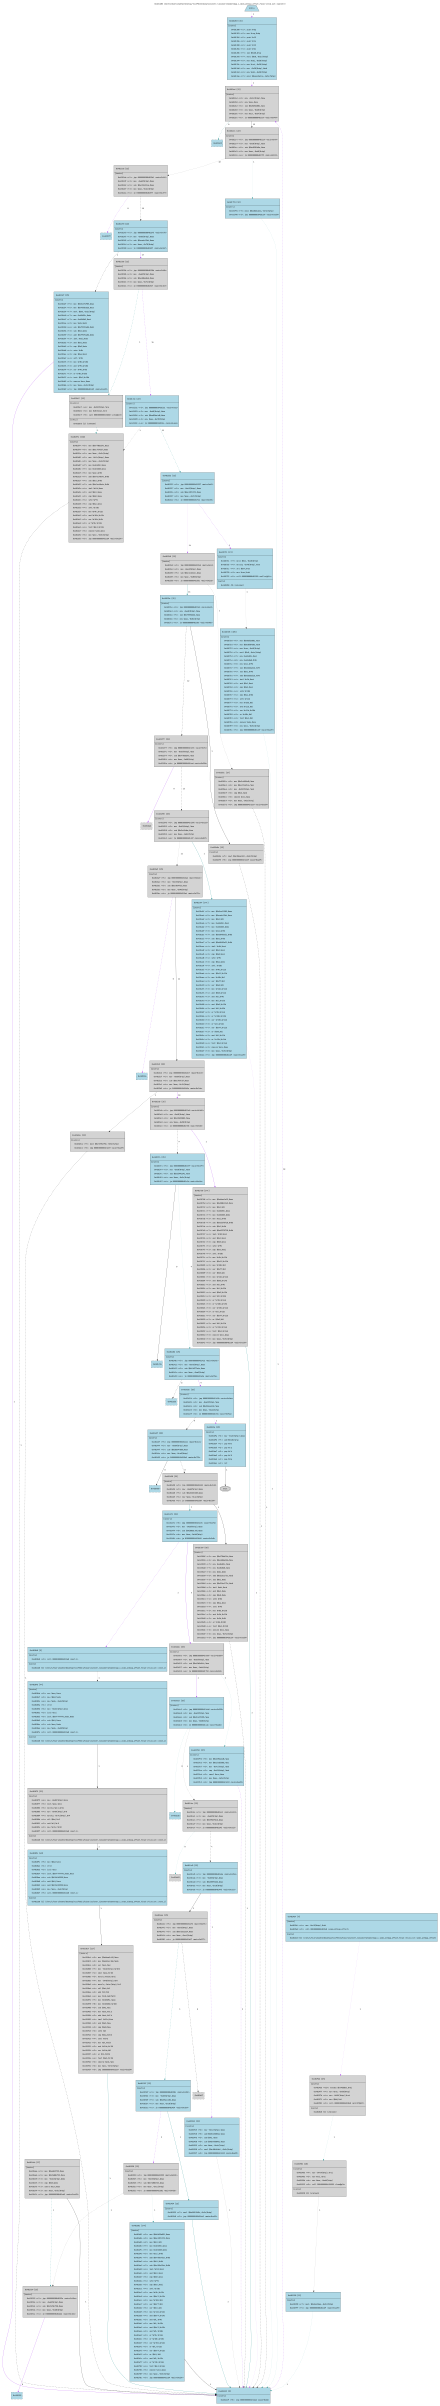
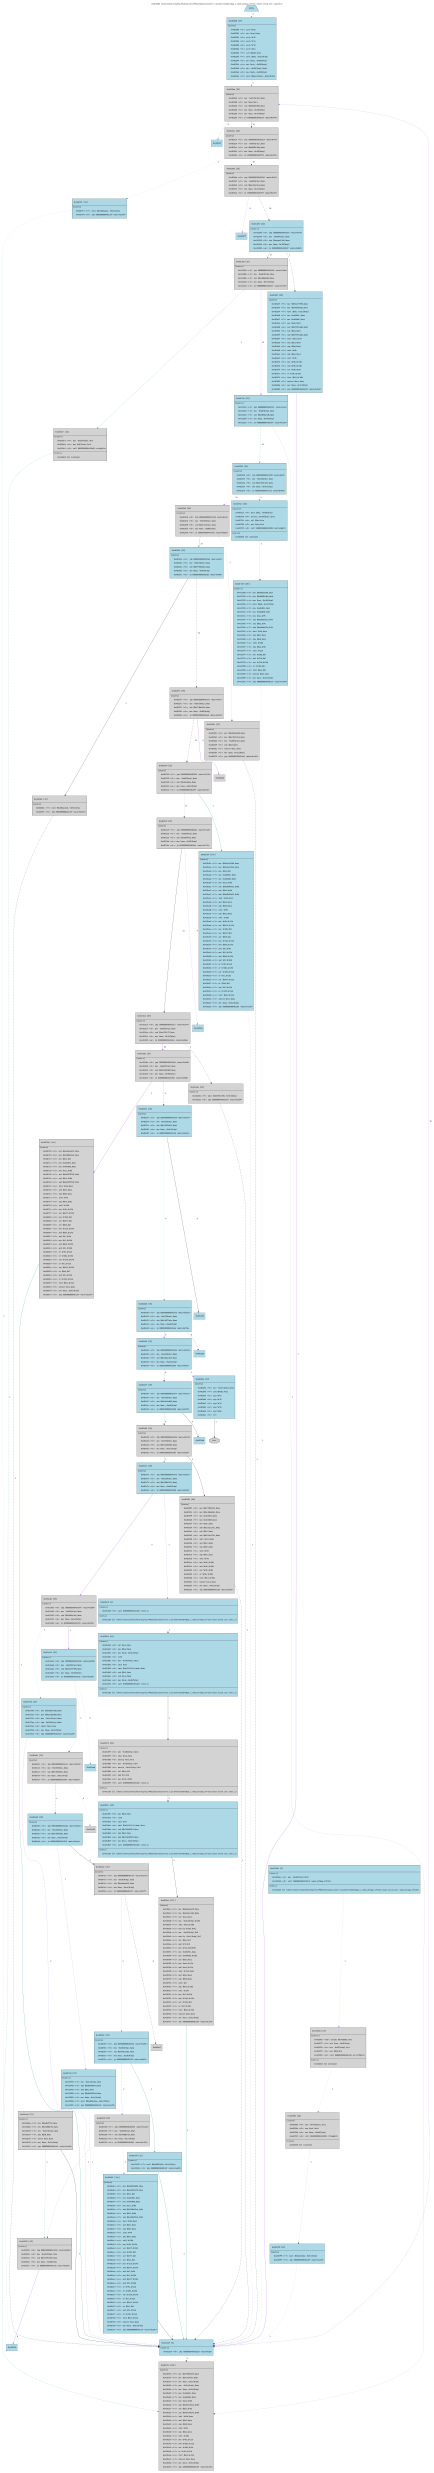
edge "0x4015f4 [102]" -> "0x401cb9 [5]": reversed
